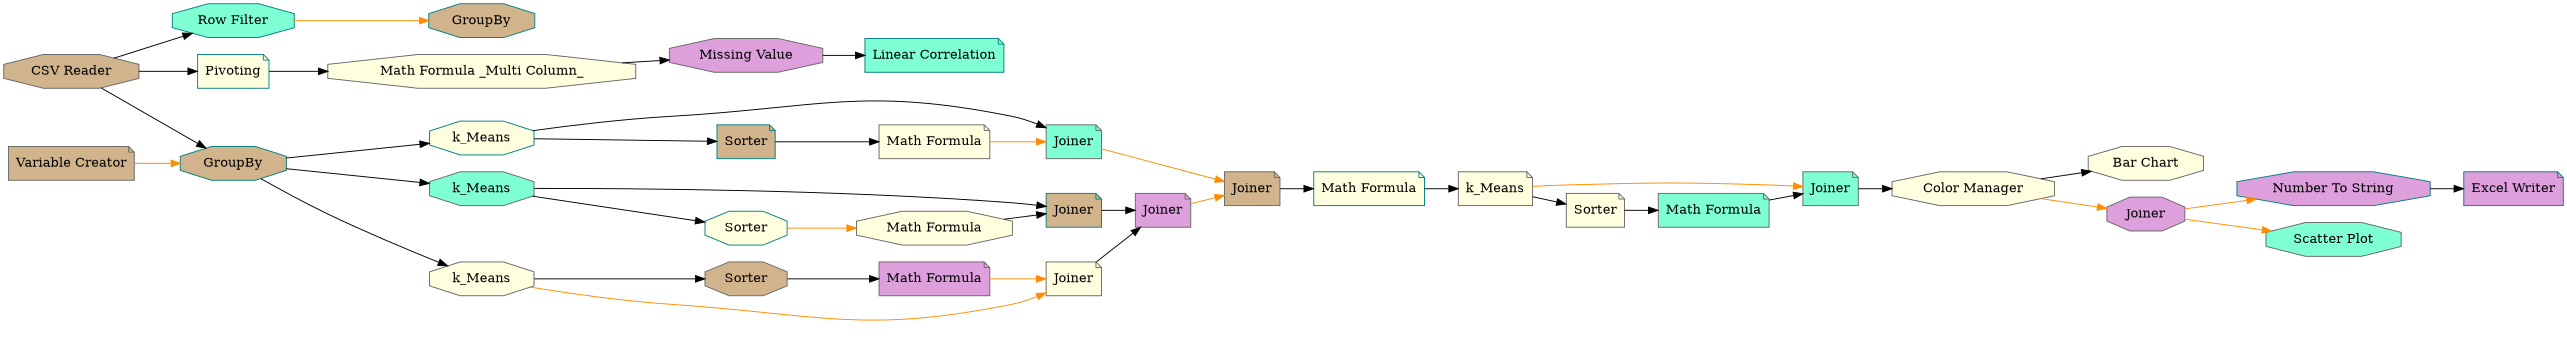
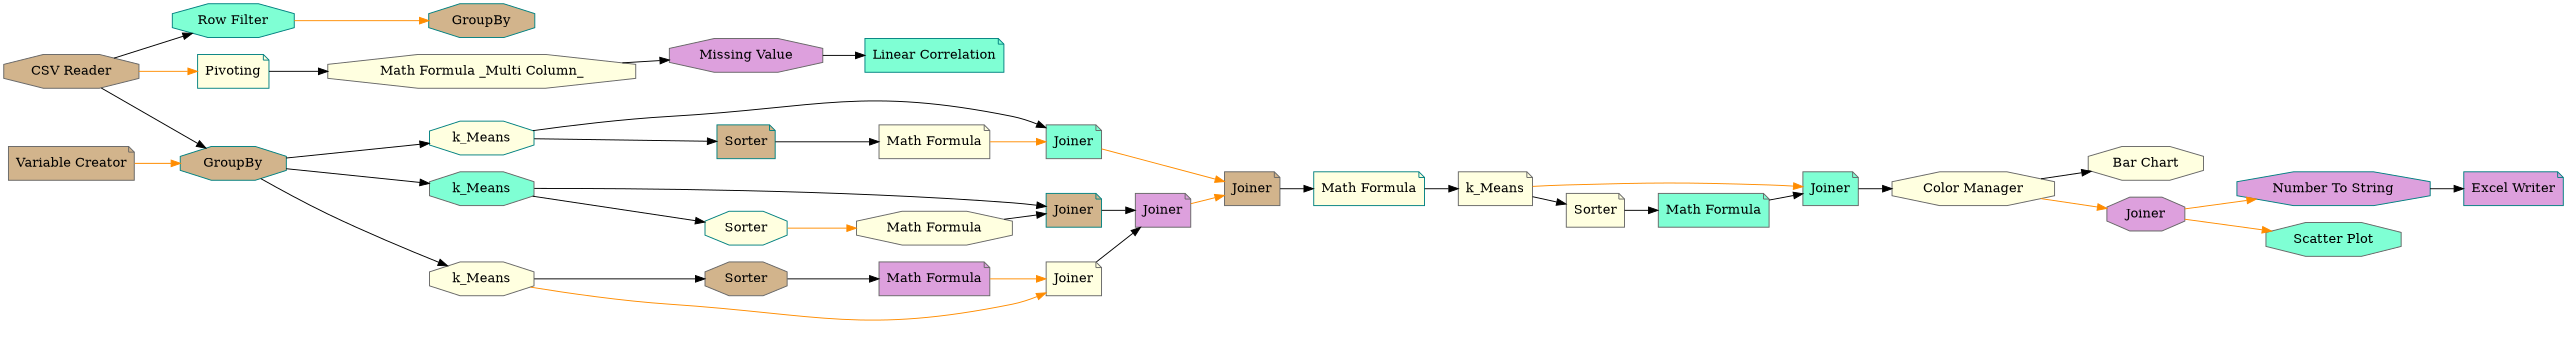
edge "CSV Reader" -> "Pivoting": color black -> darkorange
